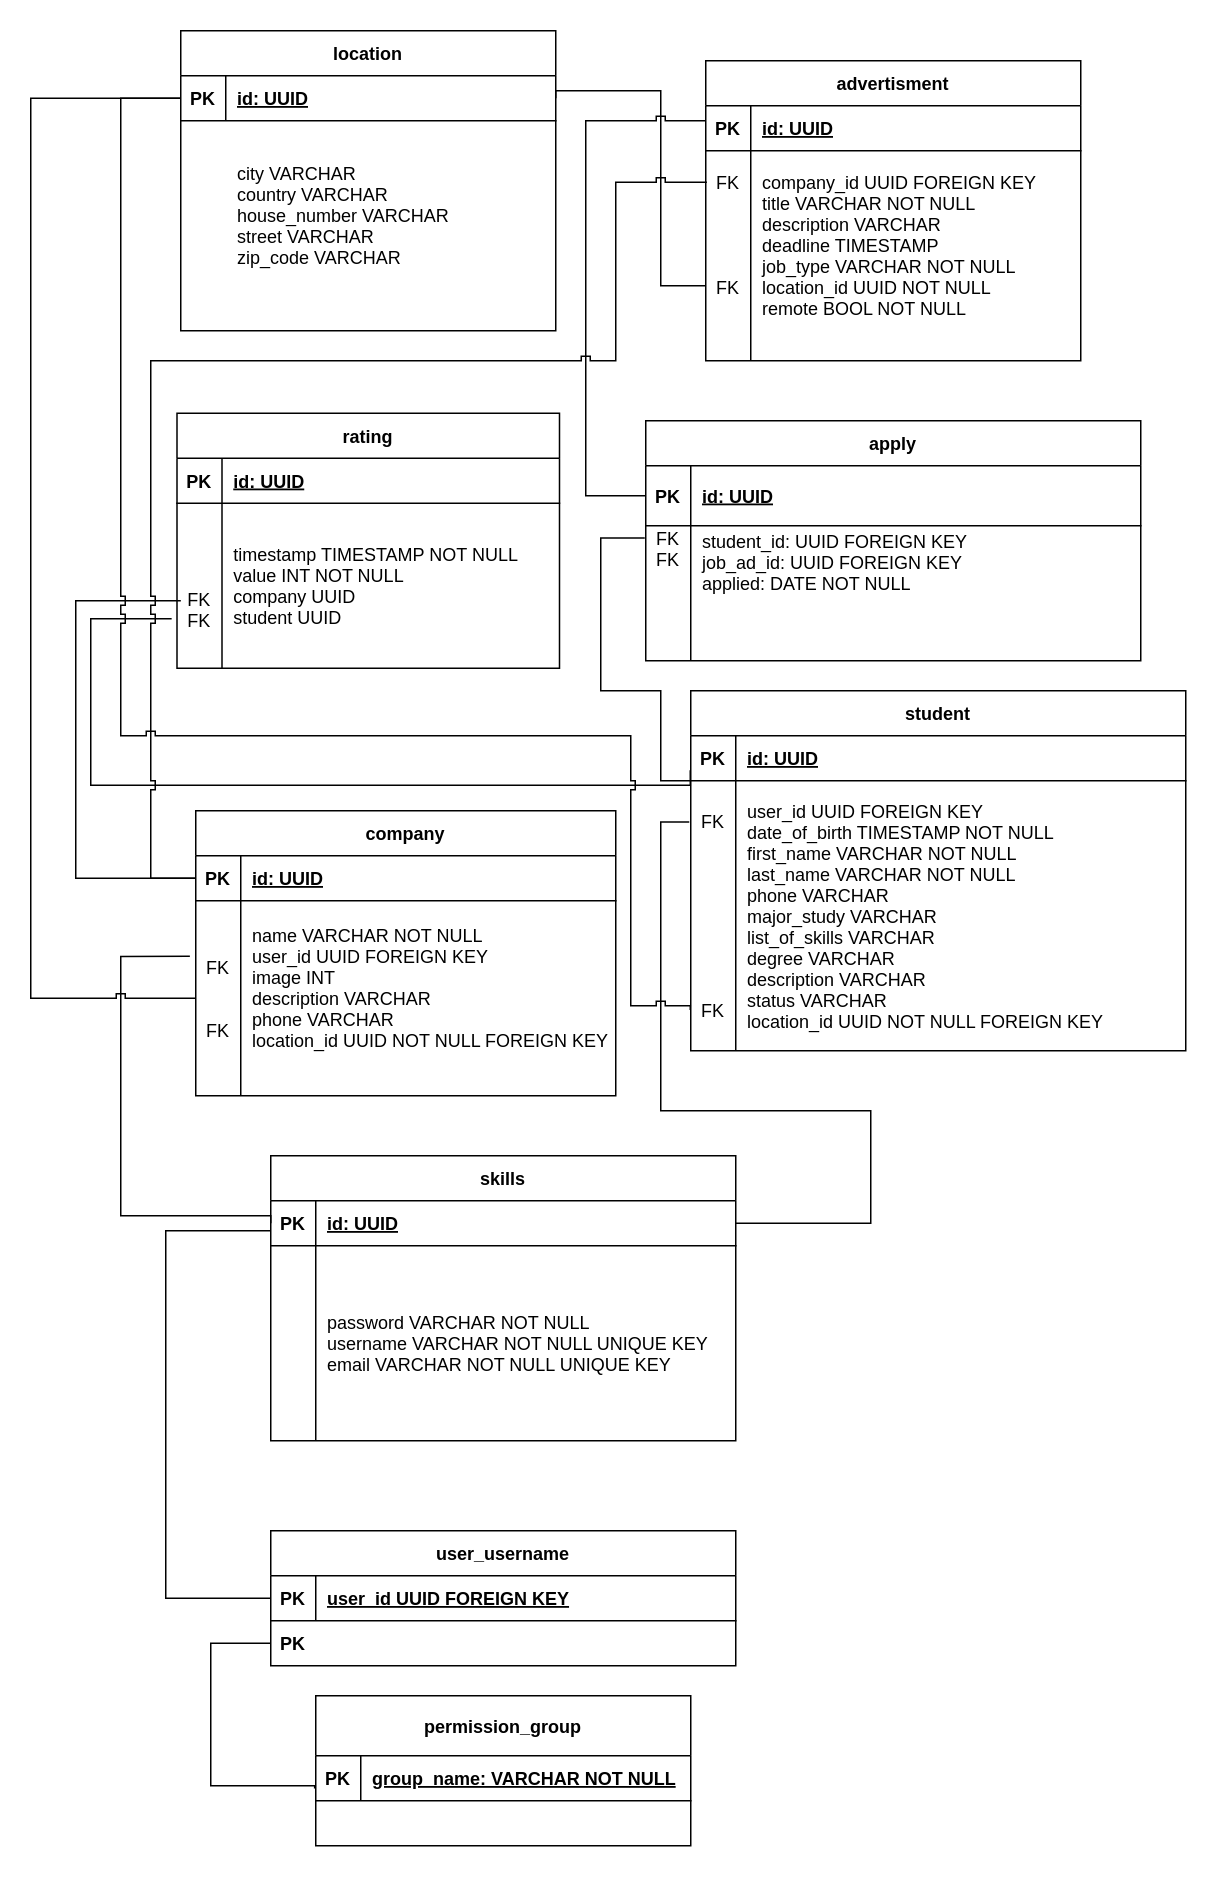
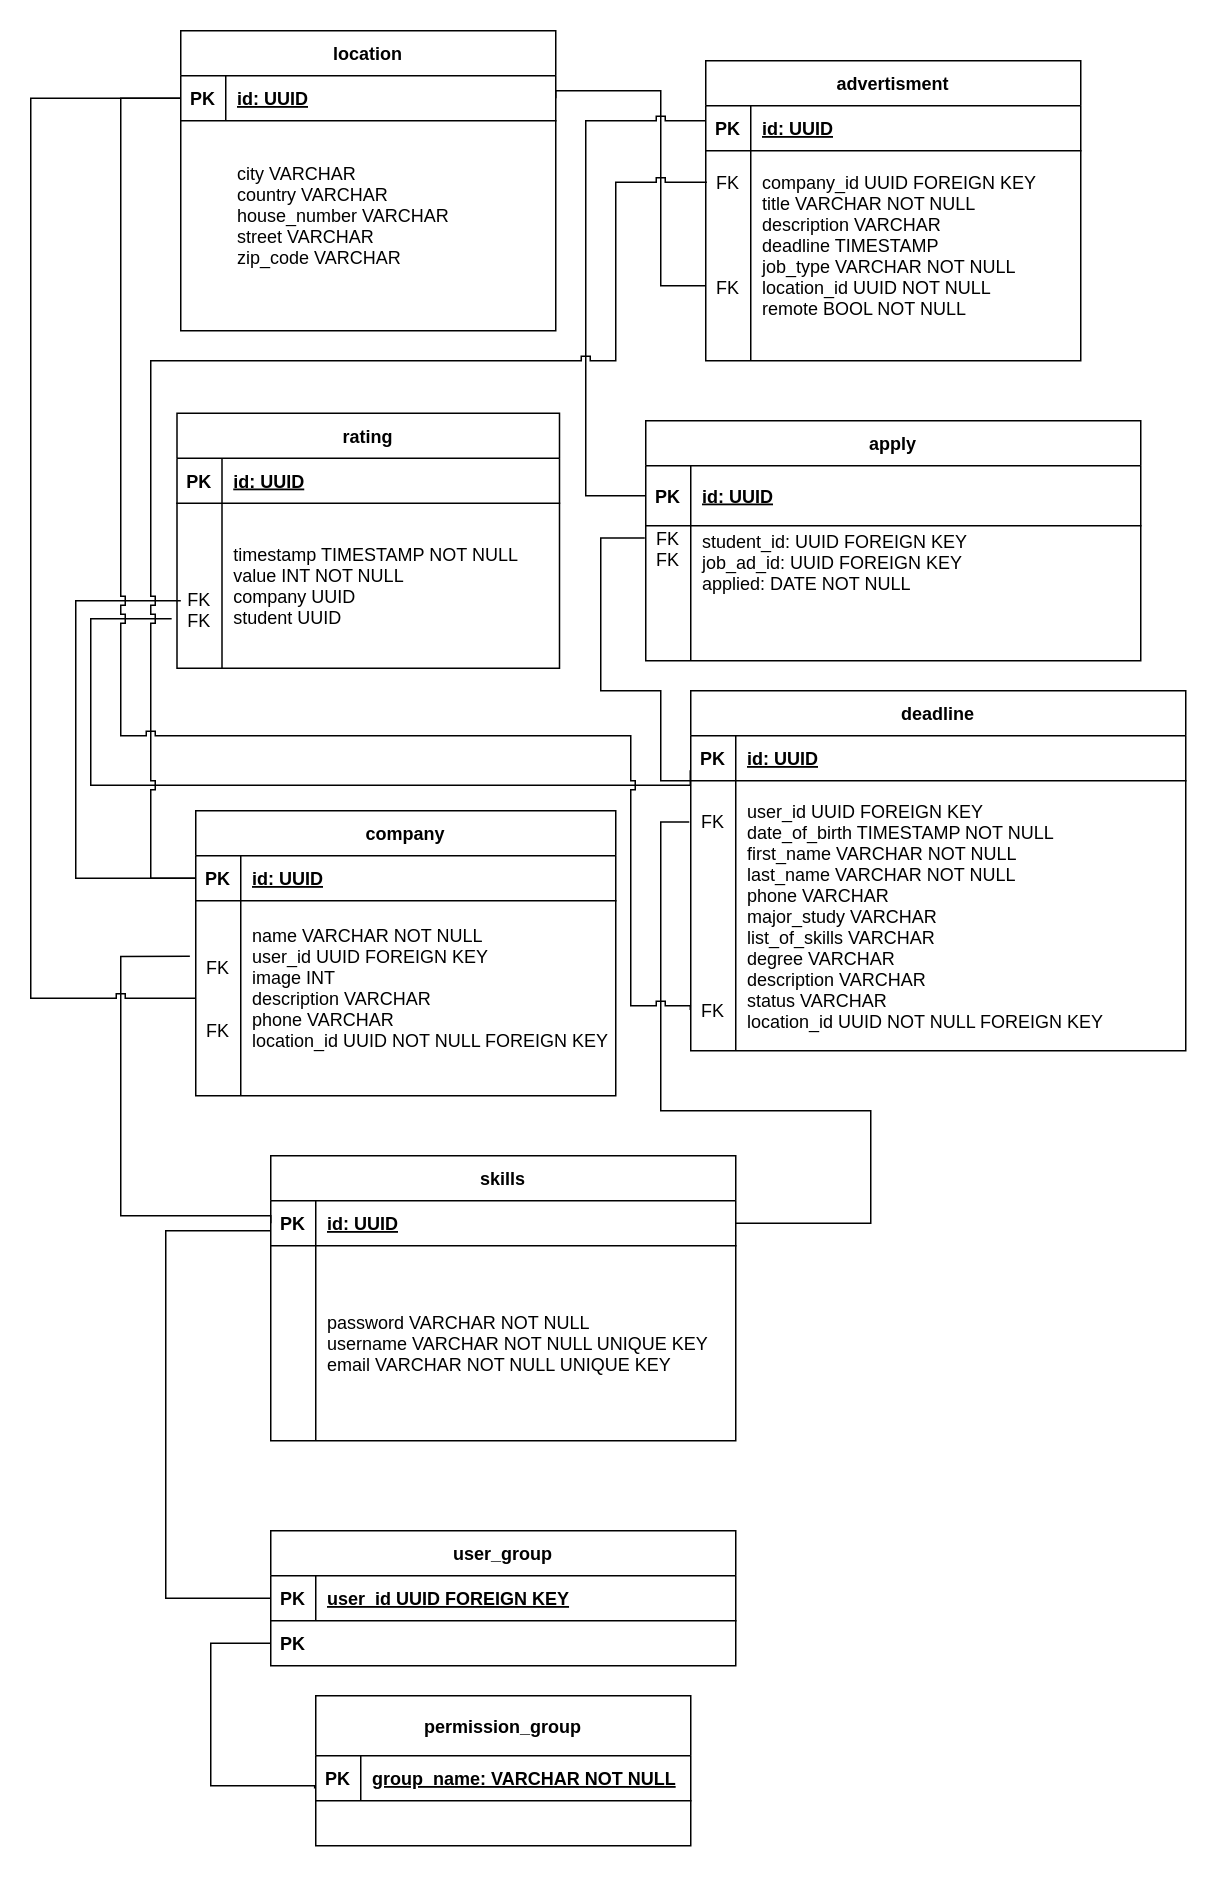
node "student": label "student" -> "deadline"
node "user_username": label "user_username" -> "user_group"
